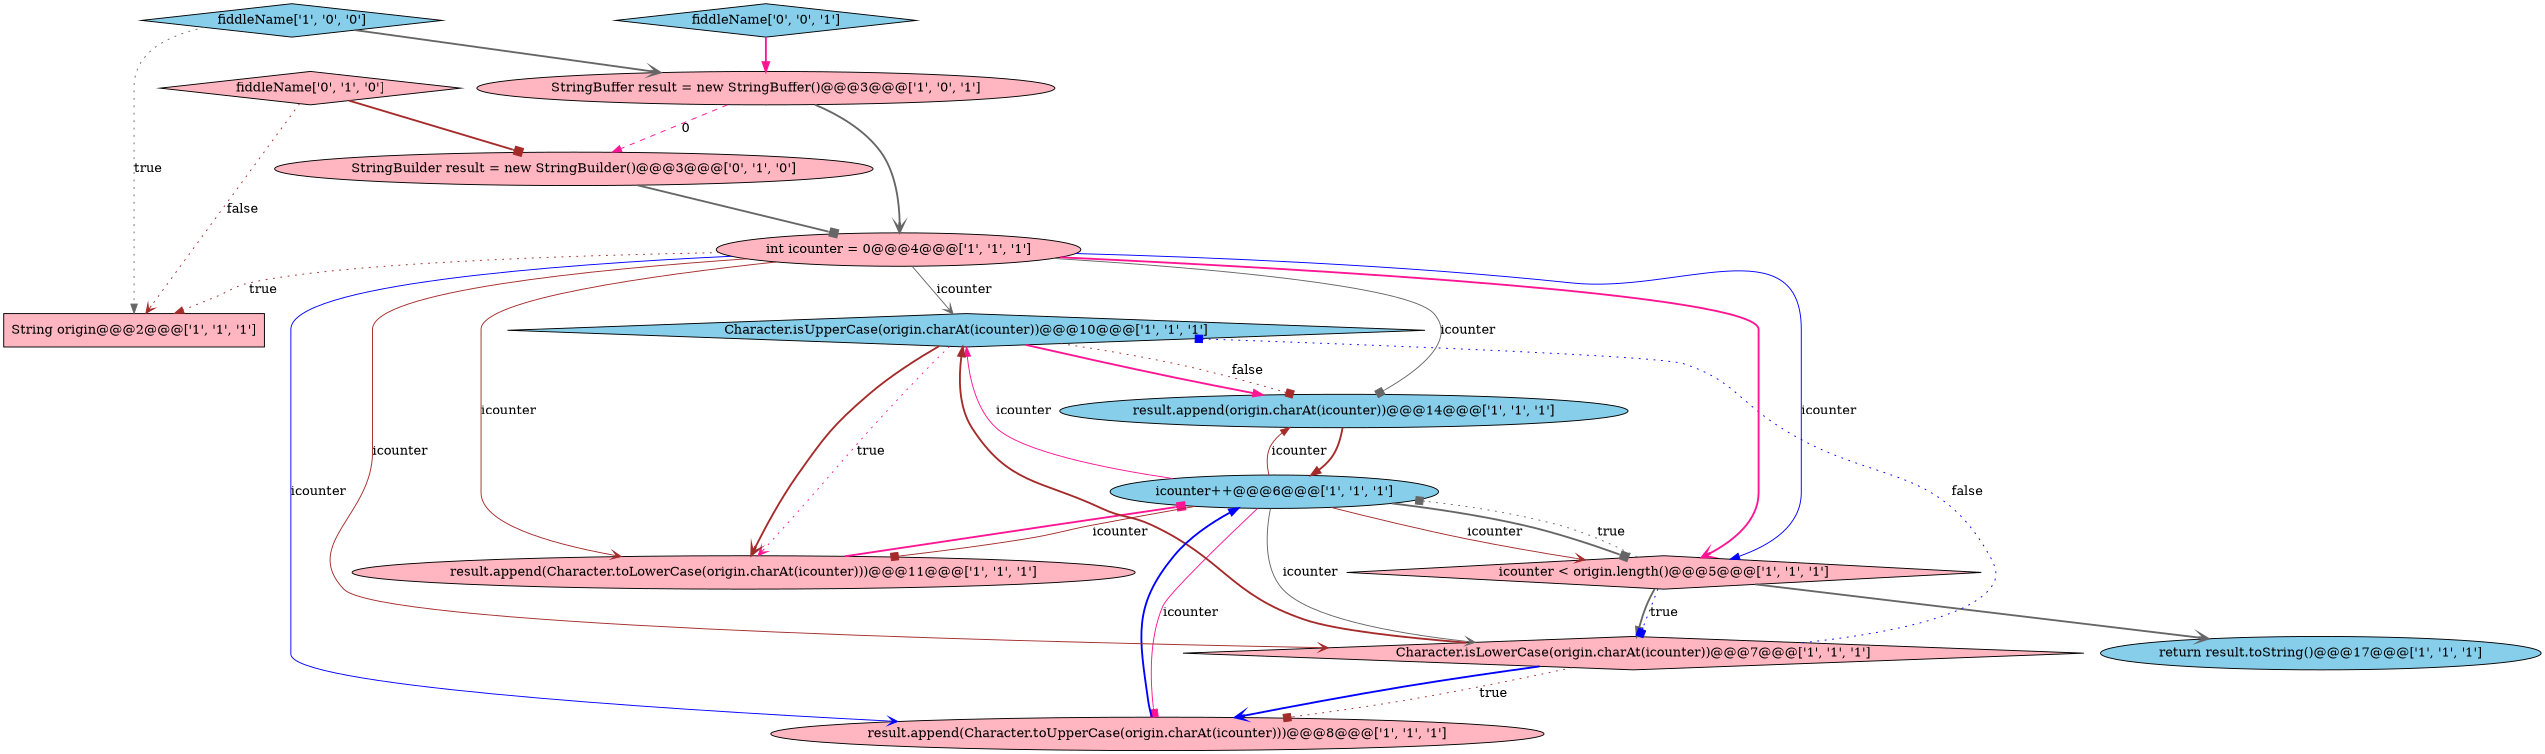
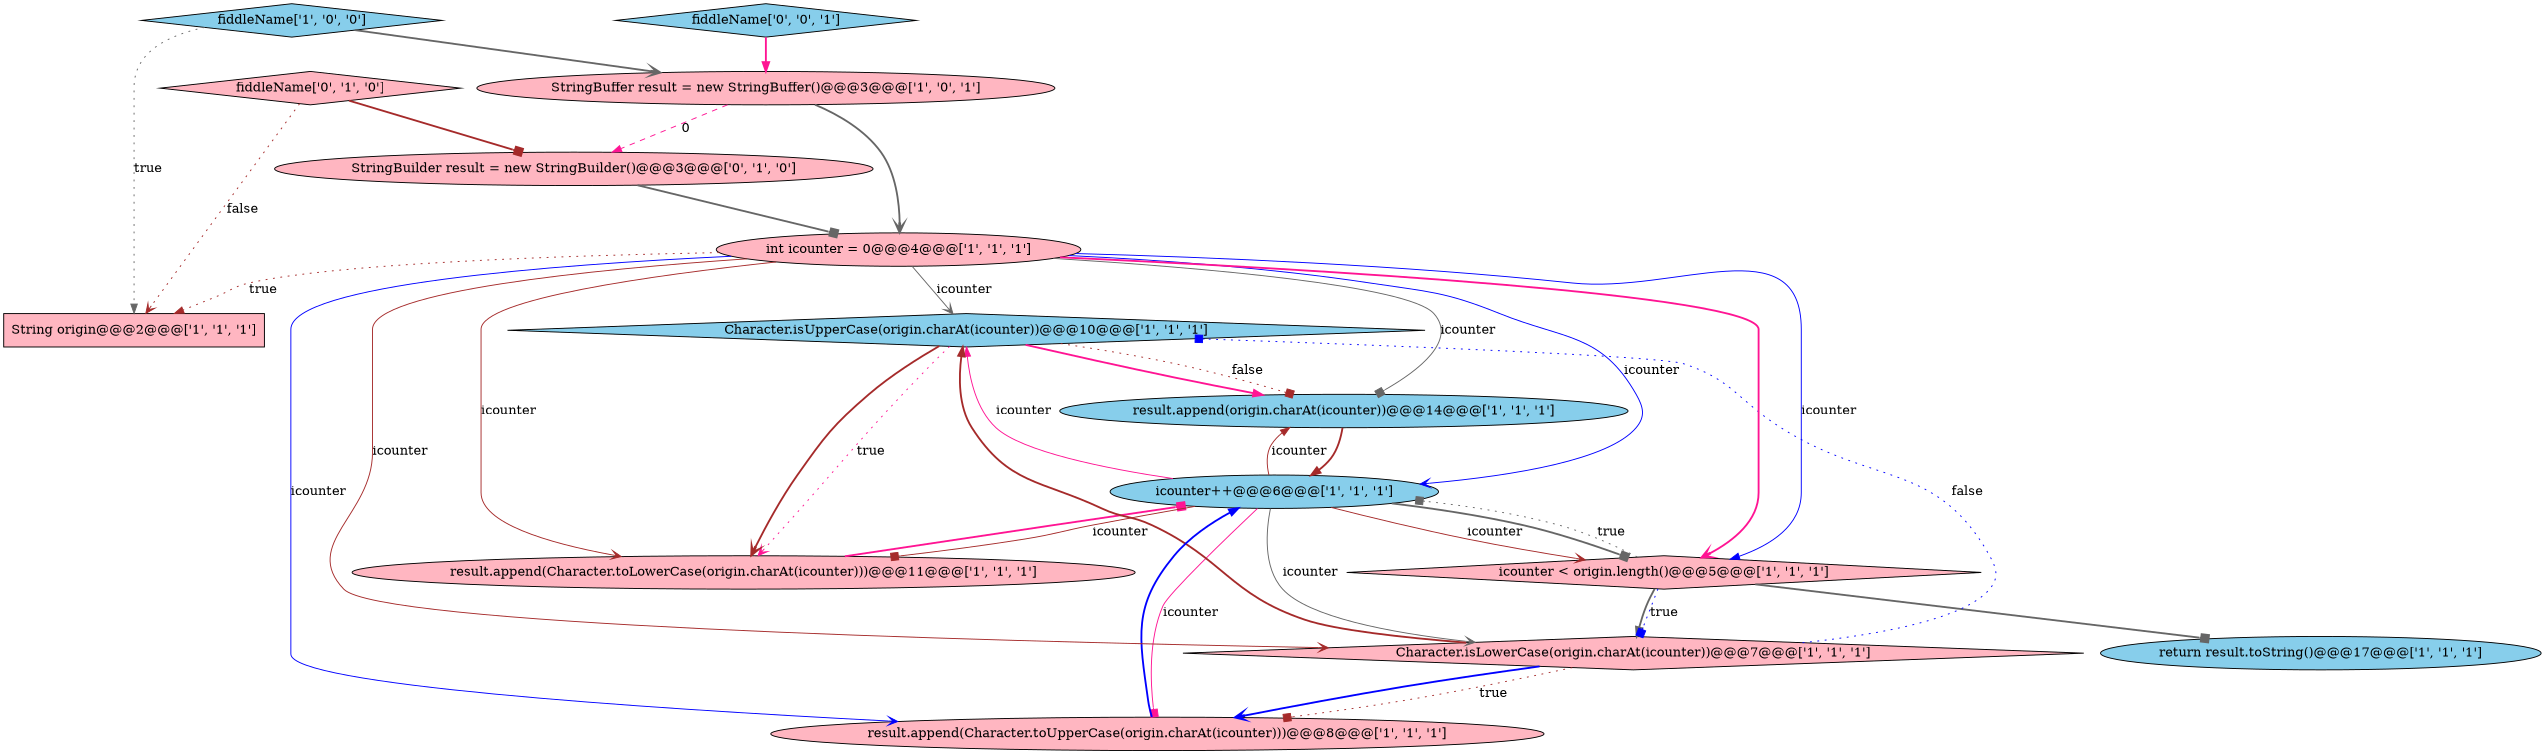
edge "int icounter = 0@@@4@@@['1', '1', '1']" -> "icounter++@@@6@@@['1', '1', '1']": added, label "icounter"
edge "icounter < origin.length()@@@5@@@['1', '1', '1']" -> "return result.toString()@@@17@@@['1', '1', '1']": arrowhead vee -> box
